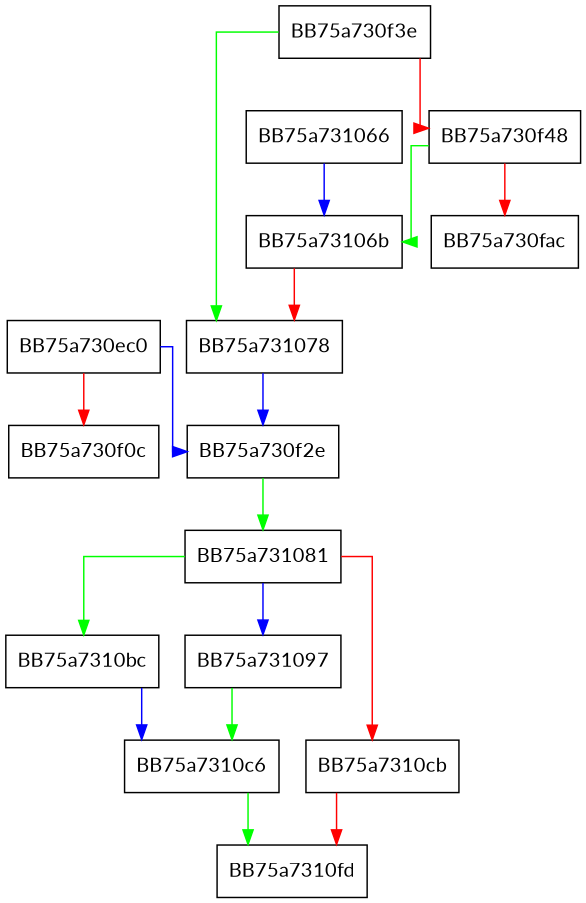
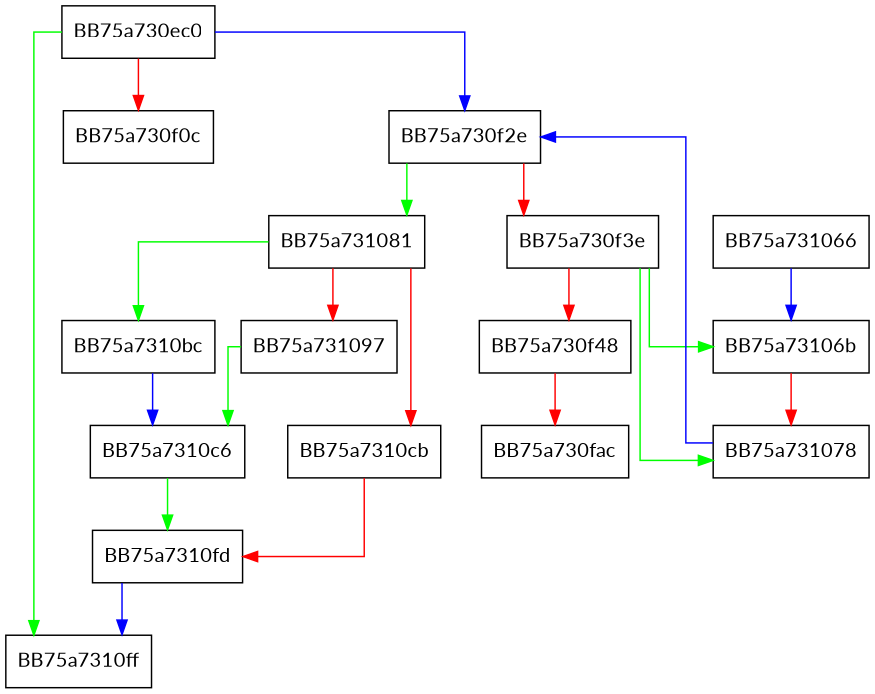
edge "BB75a730f2e" -> "BB75a730f3e": added
edge "BB75a730f48" -> "BB75a73106b": now "BB75a730f3e" -> "BB75a73106b"
edge "BB75a731081" -> "BB75a731097": color blue -> red
node "BB75a7310ff": added
